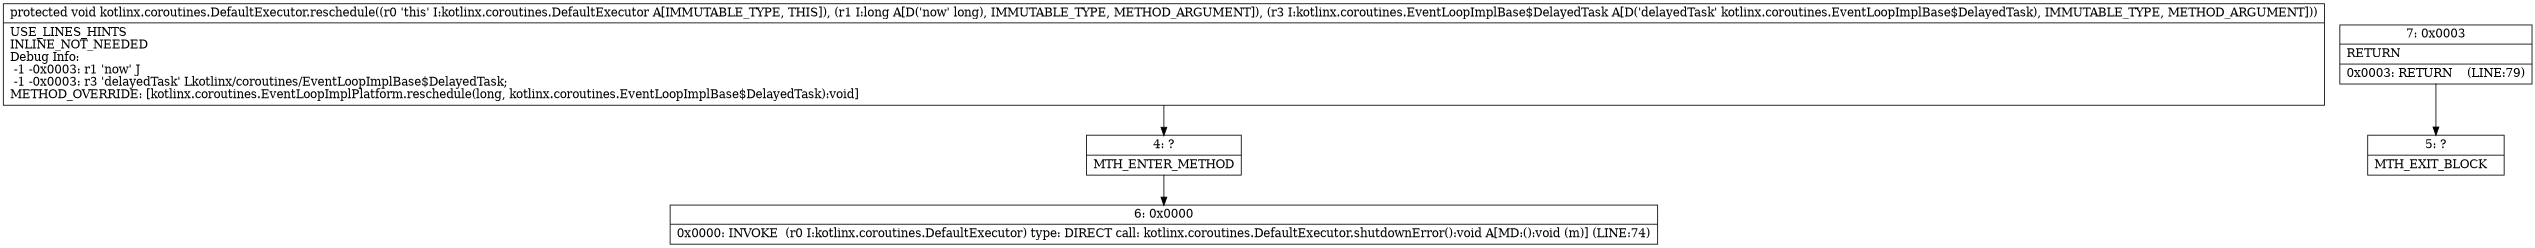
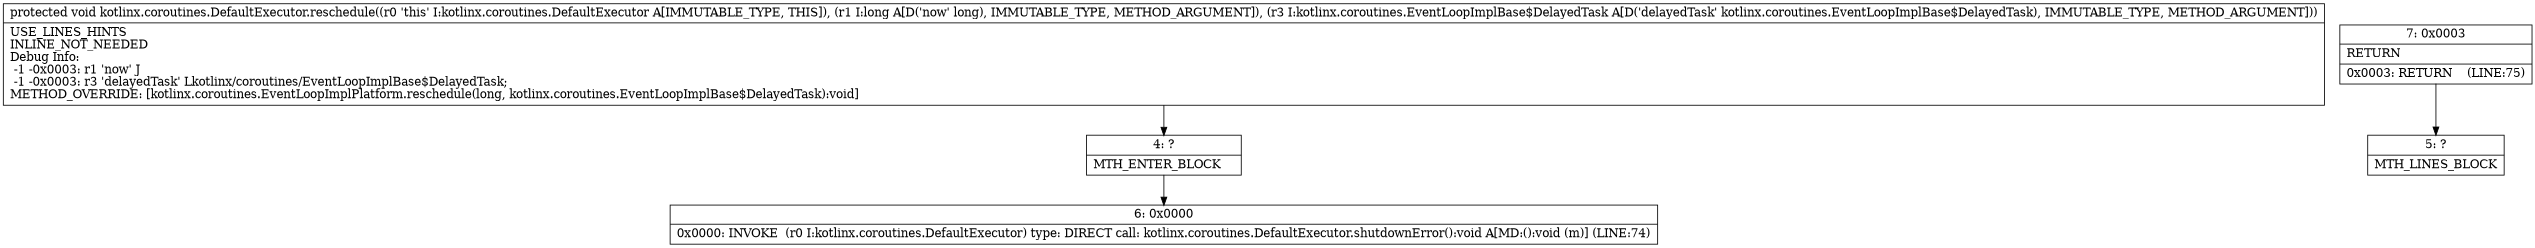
node "7: 0x0003": text "0x0003: RETURN    (LINE:79)" -> "0x0003: RETURN    (LINE:75)"
node "4: ?": text "MTH_ENTER_METHOD" -> "MTH_ENTER_BLOCK"
node "5: ?": text "MTH_EXIT_BLOCK" -> "MTH_LINES_BLOCK"
